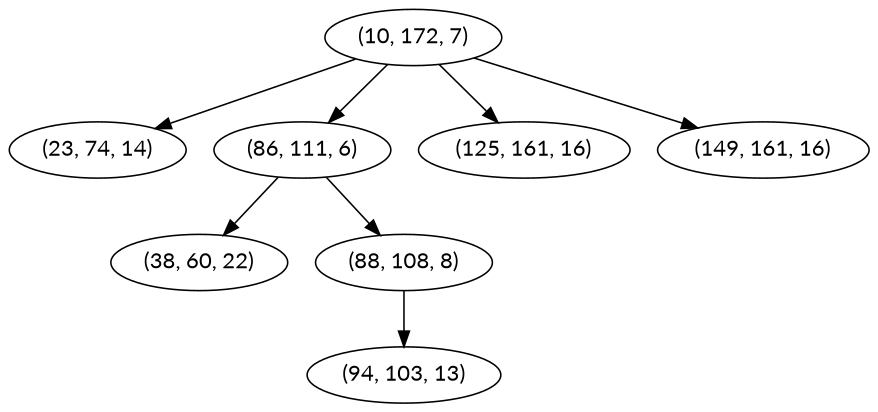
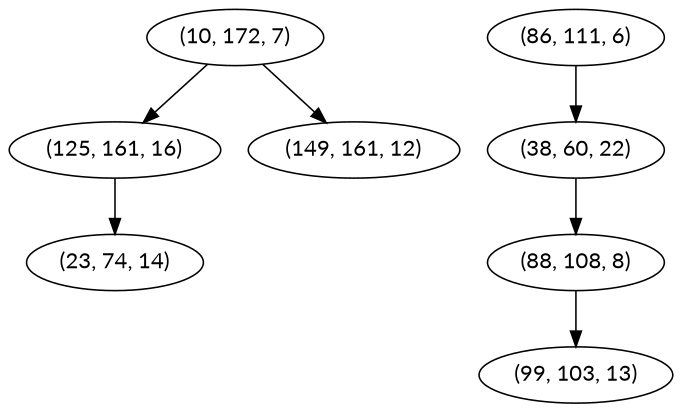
edge "(10, 172, 7)" -> "(86, 111, 6)": removed
edge "(10, 172, 7)" -> "(23, 74, 14)": now "(125, 161, 16)" -> "(23, 74, 14)"
node "(149, 161, 16)": label "(149, 161, 16)" -> "(149, 161, 12)"
edge "(86, 111, 6)" -> "(88, 108, 8)": now "(38, 60, 22)" -> "(88, 108, 8)"
node "(94, 103, 13)": label "(94, 103, 13)" -> "(99, 103, 13)"
